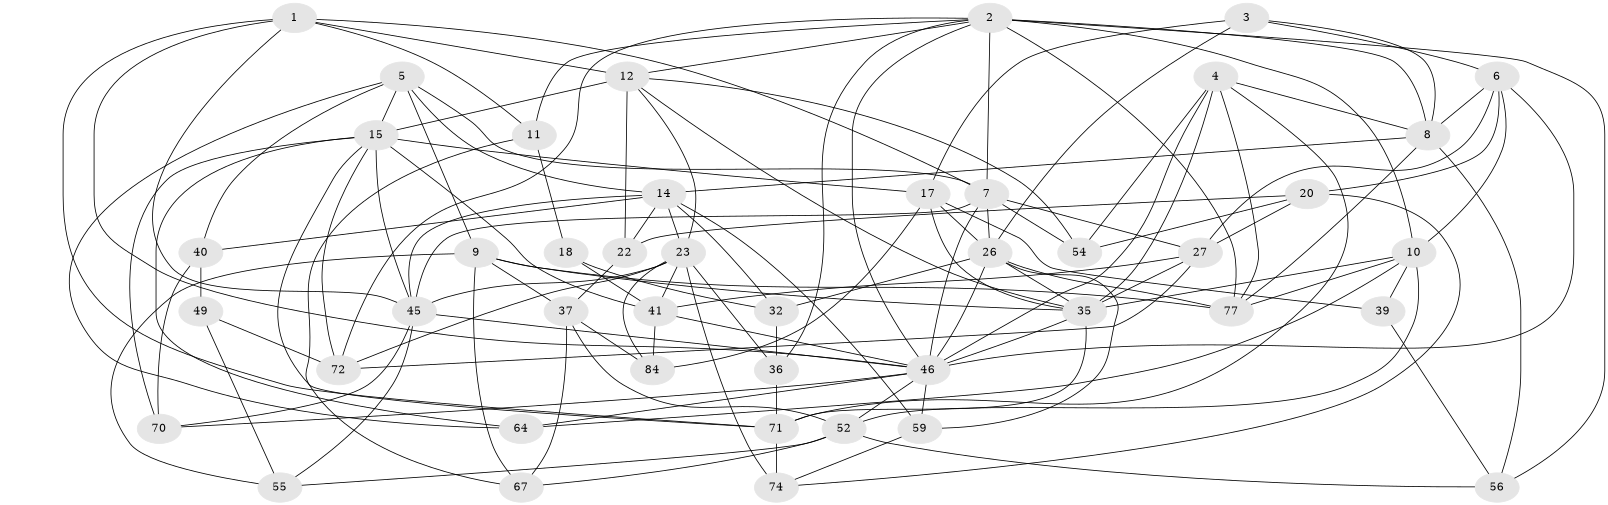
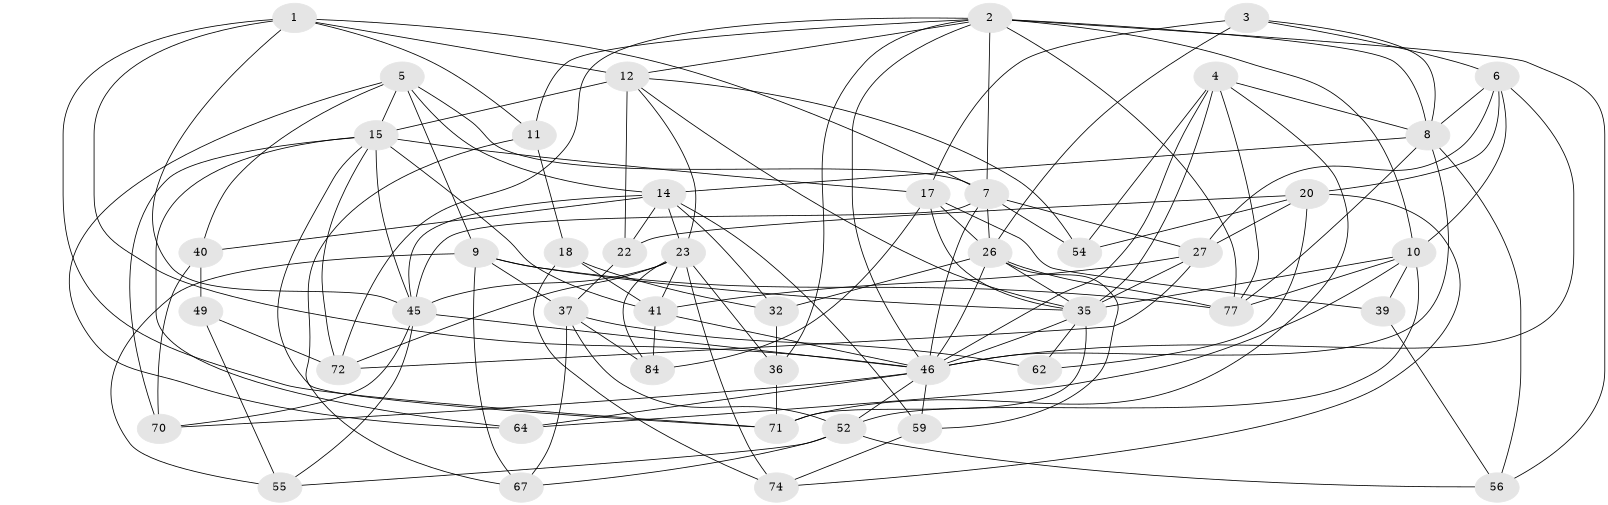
edge "8" -- "46": added
node "62": added
edge "71" -- "74": now "18" -- "74"
